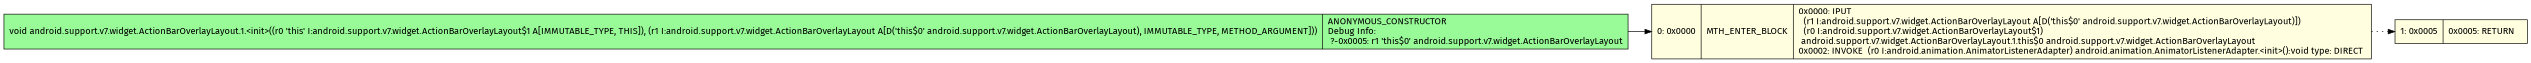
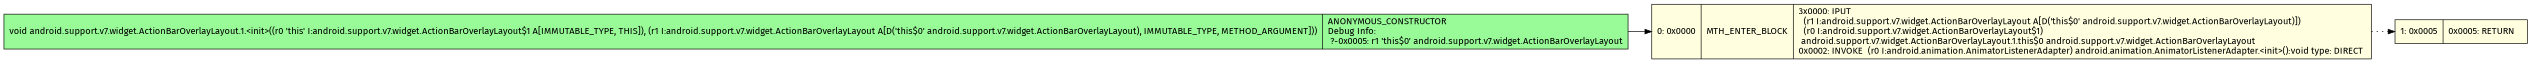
node "0: 0x0000": text "0x0000: IPUT" -> "3x0000: IPUT"
